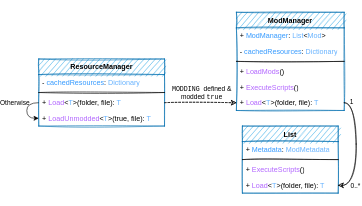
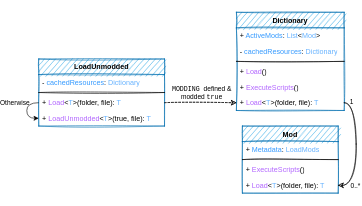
node "ModManager": label "ModManager" -> "Dictionary"
node "+ ModManager: List<Mod>": label "+ ModManager: List<Mod>" -> "+ ActiveMods: List<Mod>"
node "ResourceManager": label "ResourceManager" -> "LoadUnmodded"
node "+ LoadMods()": label "+ LoadMods()" -> "+ Load()"
node "List": label "List" -> "Mod"
node "+ Metadata: ModMetadata": label "+ Metadata: ModMetadata" -> "+ Metadata: LoadMods"
